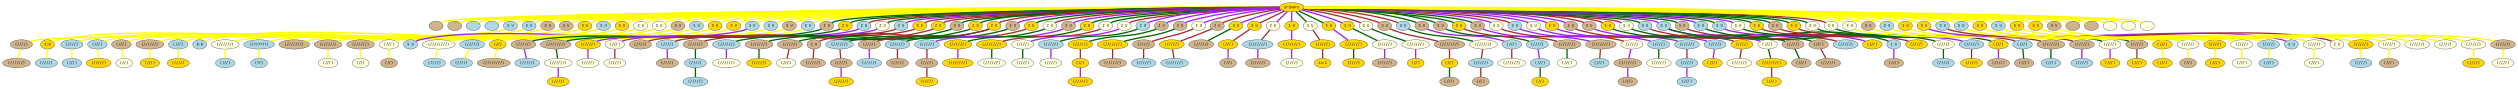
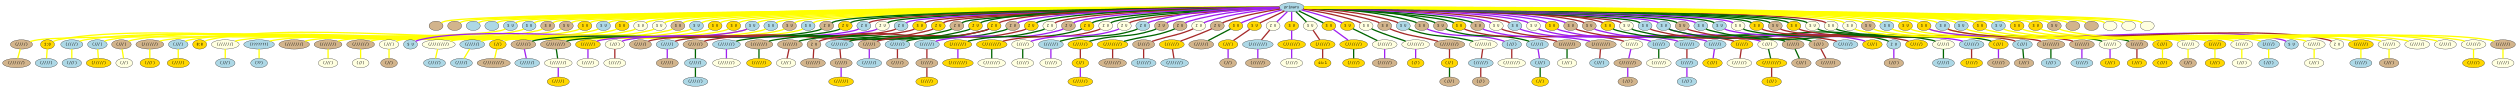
node "primary": fillcolor gold -> lightblue
node "8:0": fillcolor lightblue -> gold
